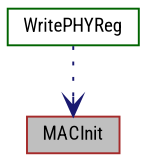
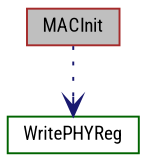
edge "WritePHYReg" -> "MACInit": reversed
